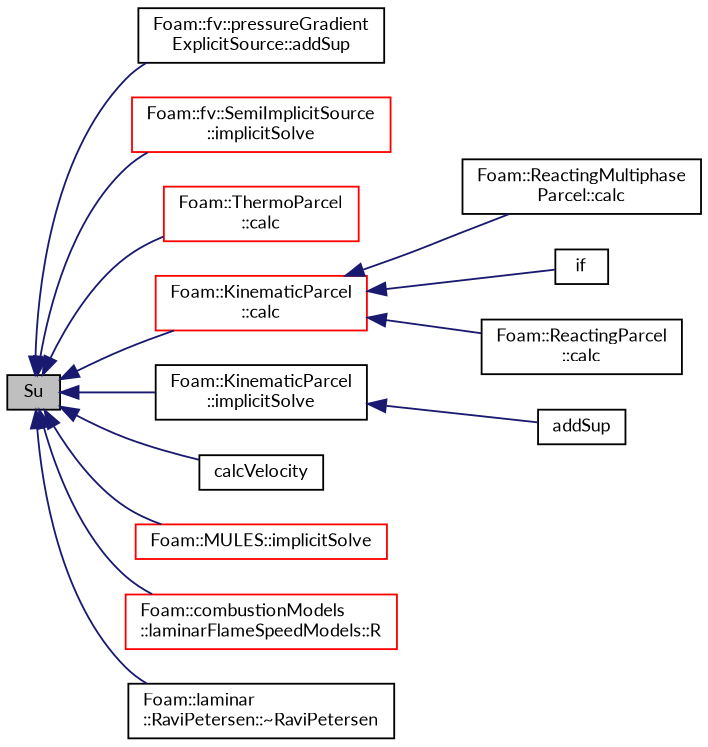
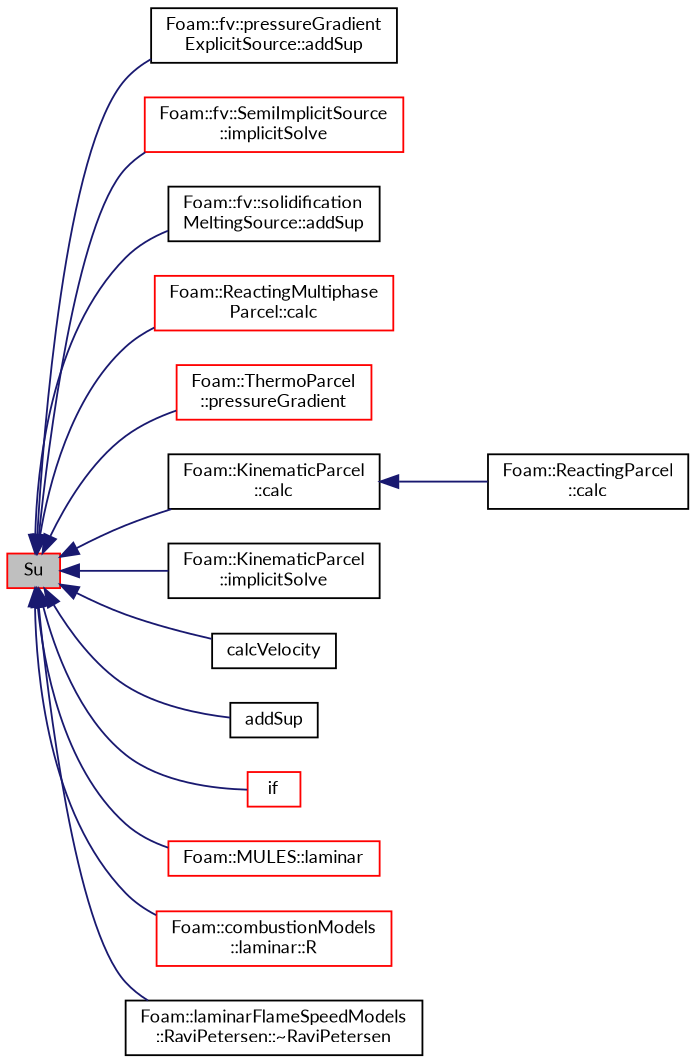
node "Foam::ReactingMultiphase Parcel::calc": color black -> red
node "Foam::ThermoParcel ::calc": label "Foam::ThermoParcel ::calc" -> "Foam::ThermoParcel ::pressureGradient"
node "Foam::fv::solidification MeltingSource::addSup": added
edge "Foam::ReactingMultiphase Parcel::calc" -> "Foam::KinematicParcel ::calc": now "Foam::ReactingMultiphase Parcel::calc" -> "Su"
node "if": color black -> red
edge "if" -> "Foam::KinematicParcel ::calc": now "if" -> "Su"
node "Foam::KinematicParcel ::calc": color red -> black
node "Su": color black -> red
edge "addSup" -> "Foam::KinematicParcel ::implicitSolve": now "addSup" -> "Su"
node "Foam::MULES::implicitSolve": label "Foam::MULES::implicitSolve" -> "Foam::MULES::laminar"
node "Foam::combustionModels ::laminarFlameSpeedModels::R": label "Foam::combustionModels ::laminarFlameSpeedModels::R" -> "Foam::combustionModels ::laminar::R"
node "Foam::laminar ::RaviPetersen::~RaviPetersen": label "Foam::laminar ::RaviPetersen::~RaviPetersen" -> "Foam::laminarFlameSpeedModels ::RaviPetersen::~RaviPetersen"
